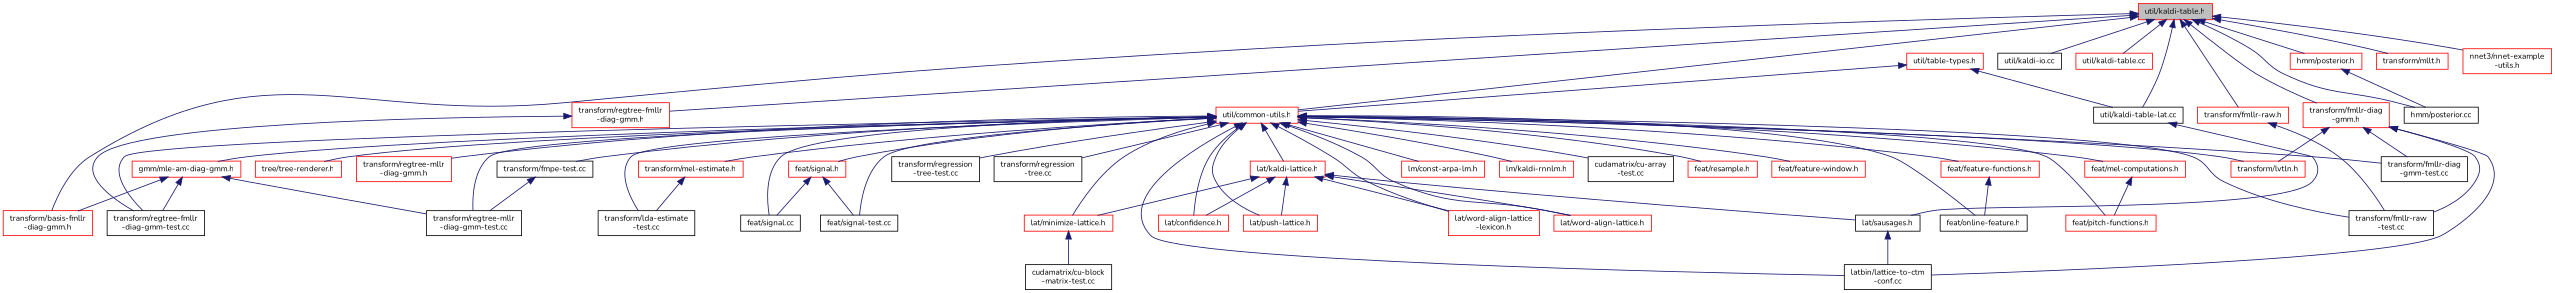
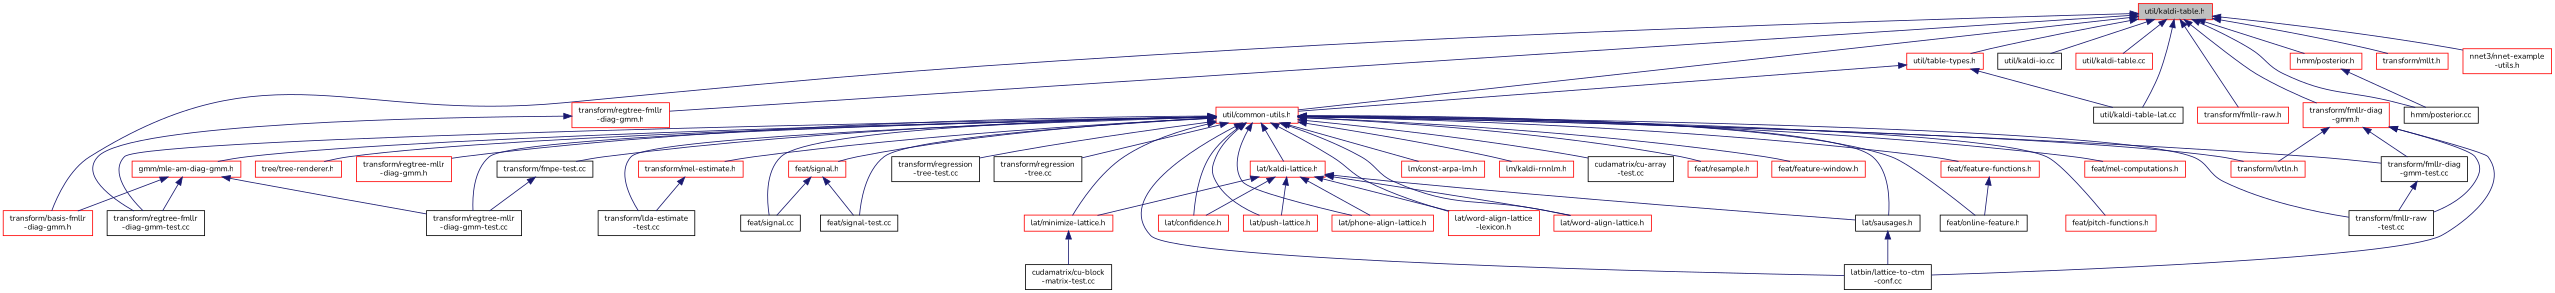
edge "util/table-types.h" -> "util/kaldi-table.h": added
edge "transform/fmllr-raw -test.cc" -> "transform/fmllr-raw.h": now "transform/fmllr-raw -test.cc" -> "transform/fmllr-diag -gmm-test.cc"
edge "feat/pitch-functions.h" -> "feat/mel-computations.h": removed
edge "lat/sausages.h" -> "util/kaldi-table-lat.cc": now "lat/sausages.h" -> "util/common-utils.h"
node "lat/phone-align-lattice.h": added
